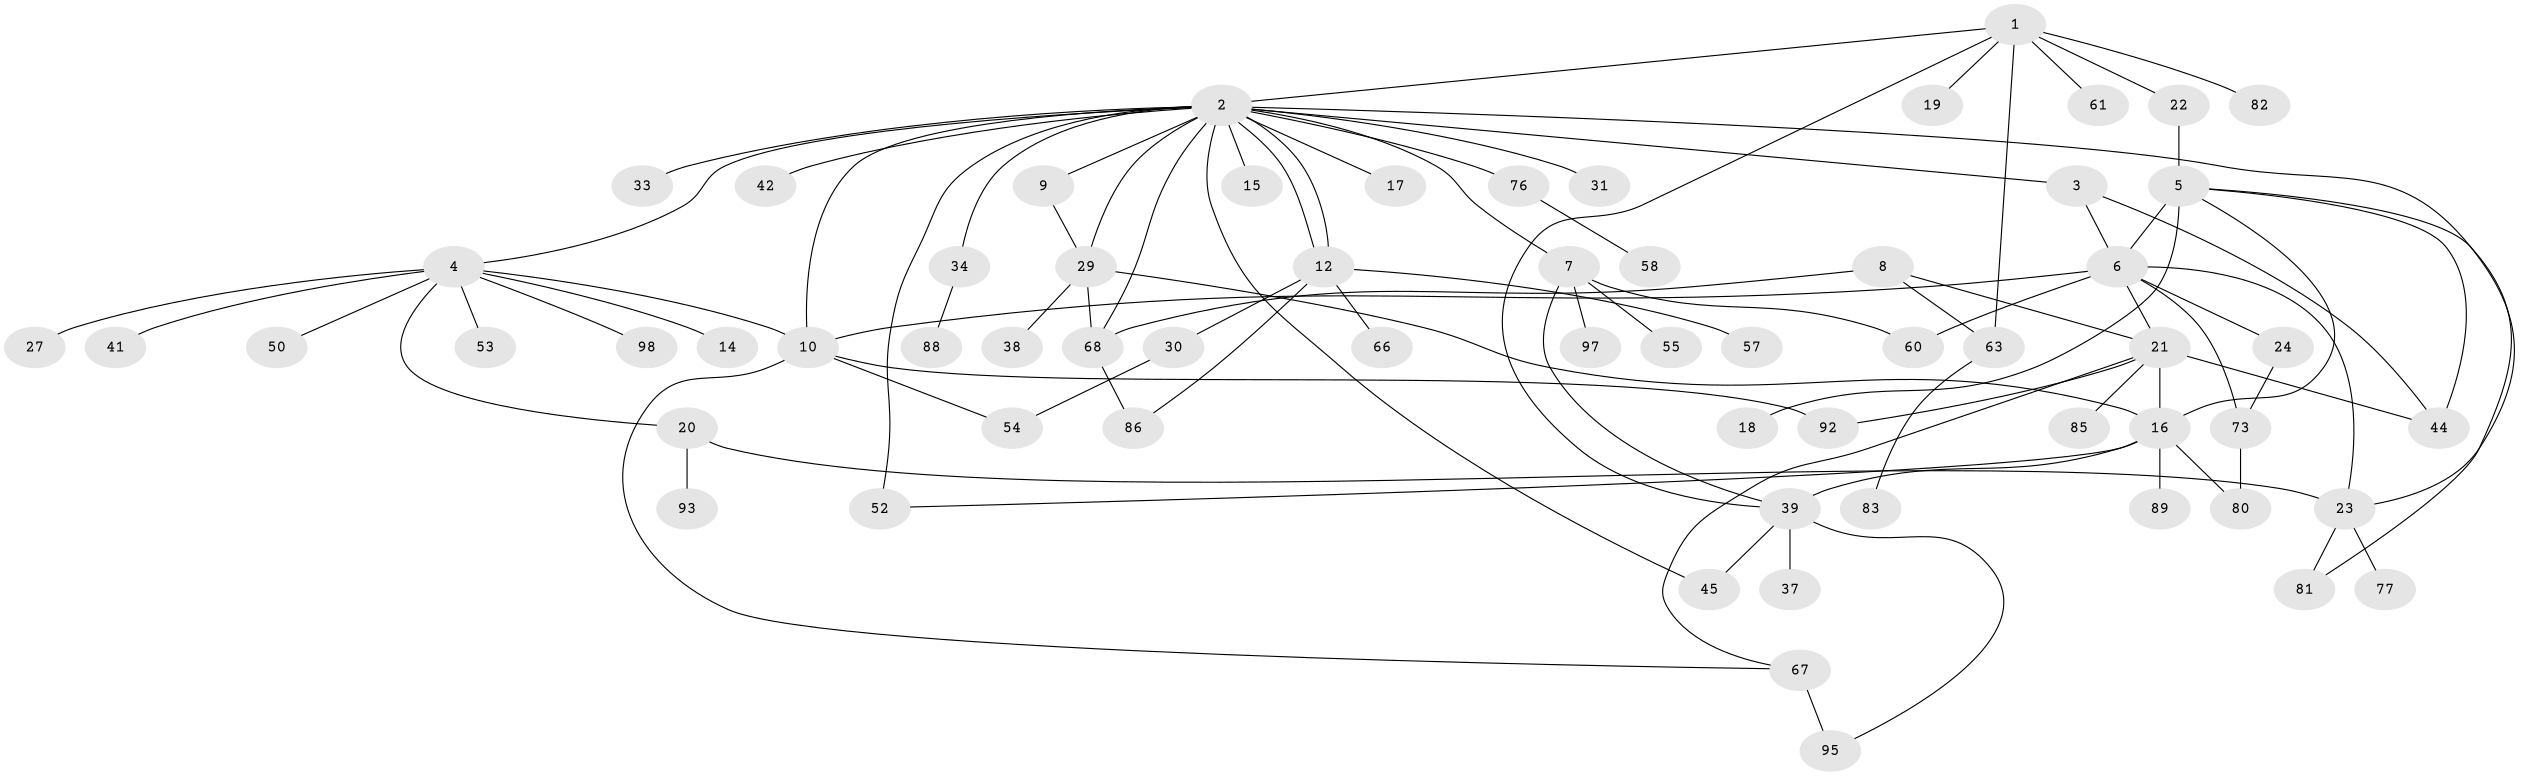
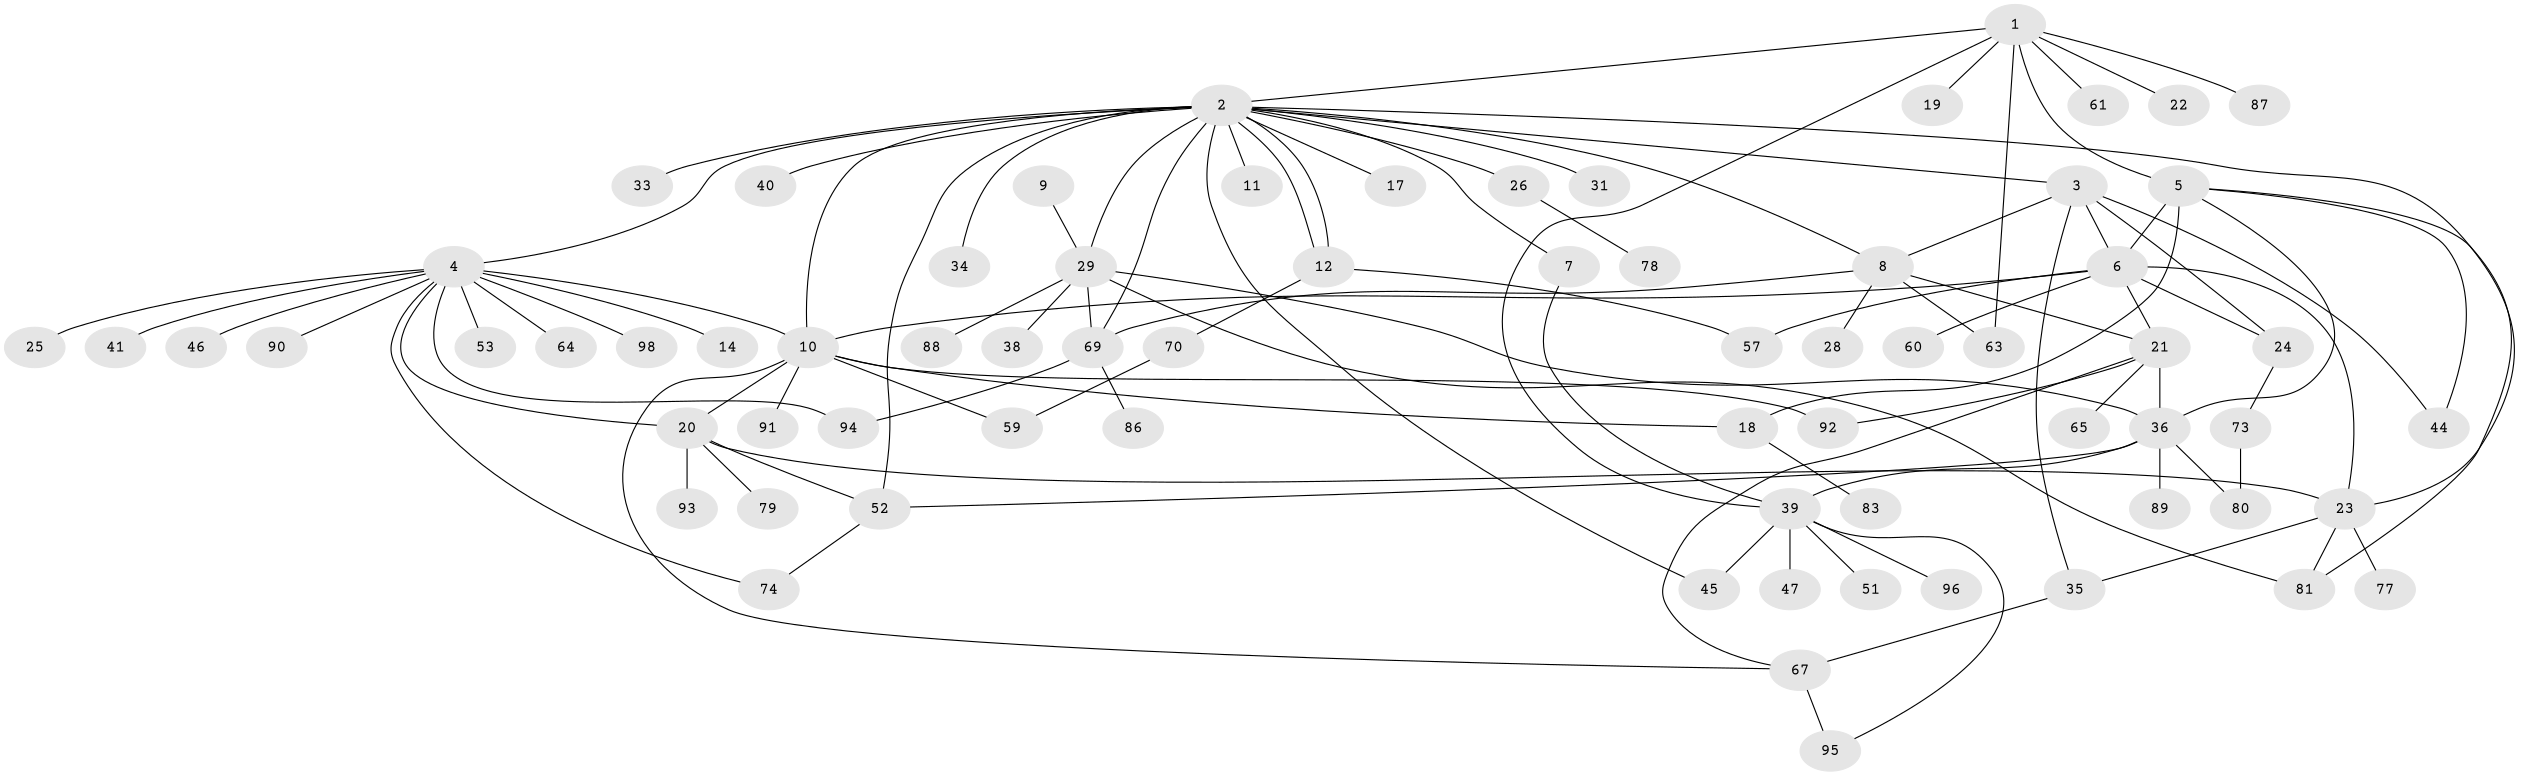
node "82": label "82" -> "87"
edge "2" -- "9": now "2" -- "8"
edge "22" -- "5": now "1" -- "5"
node "42": label "42" -> "40"
node "15": label "15" -> "11"
node "76": label "76" -> "26"
edge "3" -- "8": added
edge "3" -- "24": added
node "58": label "58" -> "78"
edge "34" -- "88": now "29" -- "88"
edge "7" -- "60": removed
edge "6" -- "73": now "6" -- "57"
node "27": label "27" -> "25"
node "46": added
node "50": label "50" -> "90"
node "64": added
node "68": label "68" -> "69"
node "30": label "30" -> "70"
node "66": removed
node "97": removed
node "55": removed
node "28": added
edge "12" -- "86": removed
edge "21" -- "44": removed
edge "10" -- "20": added
edge "29" -- "81": added
edge "10" -- "18": added
edge "63" -- "83": now "18" -- "83"
node "91": added
node "94": added
node "54": label "54" -> "59"
node "85": label "85" -> "65"
node "16": label "16" -> "36"
edge "20" -- "52": added
node "79": added
node "74": added
node "37": label "37" -> "47"
node "51": added
node "96": added
node "35": added
